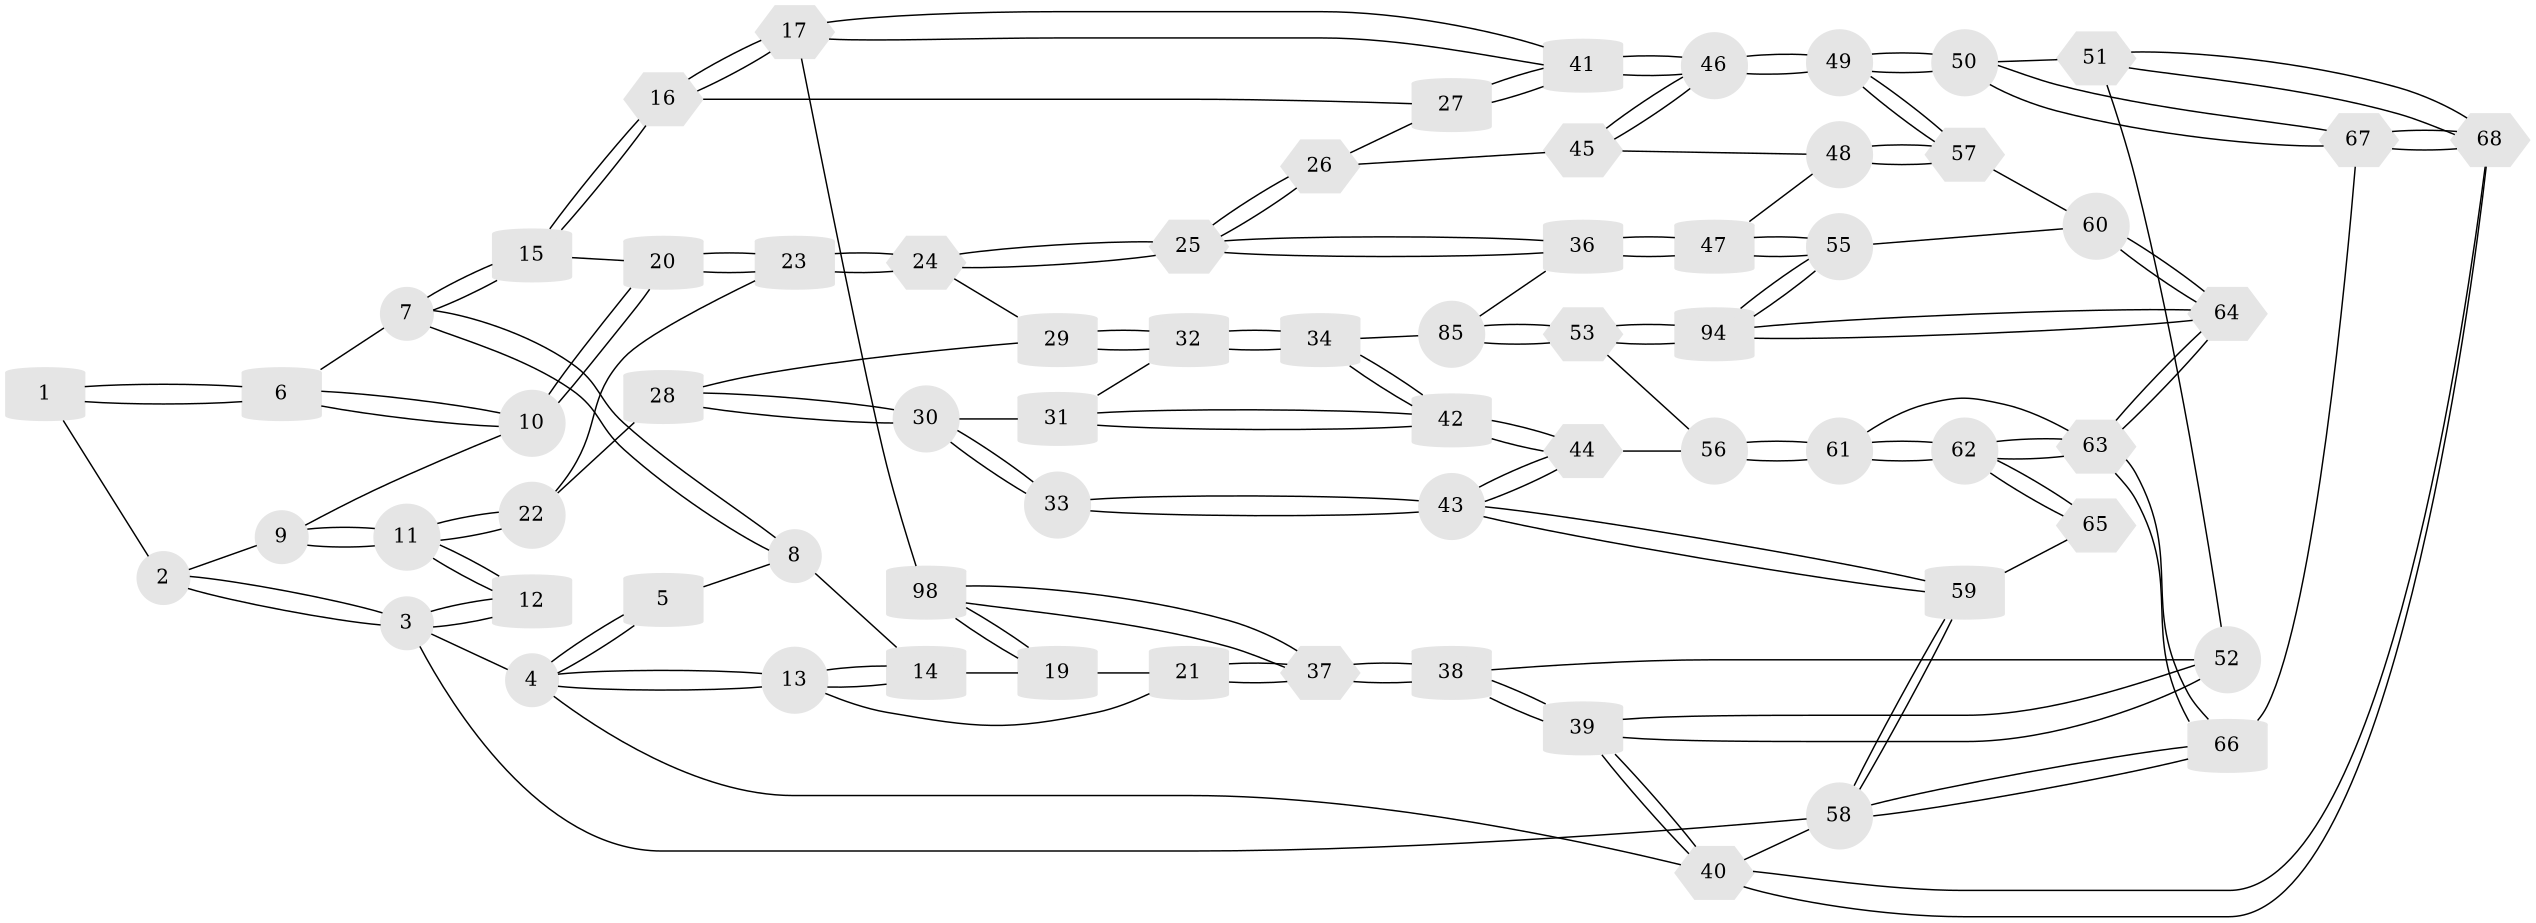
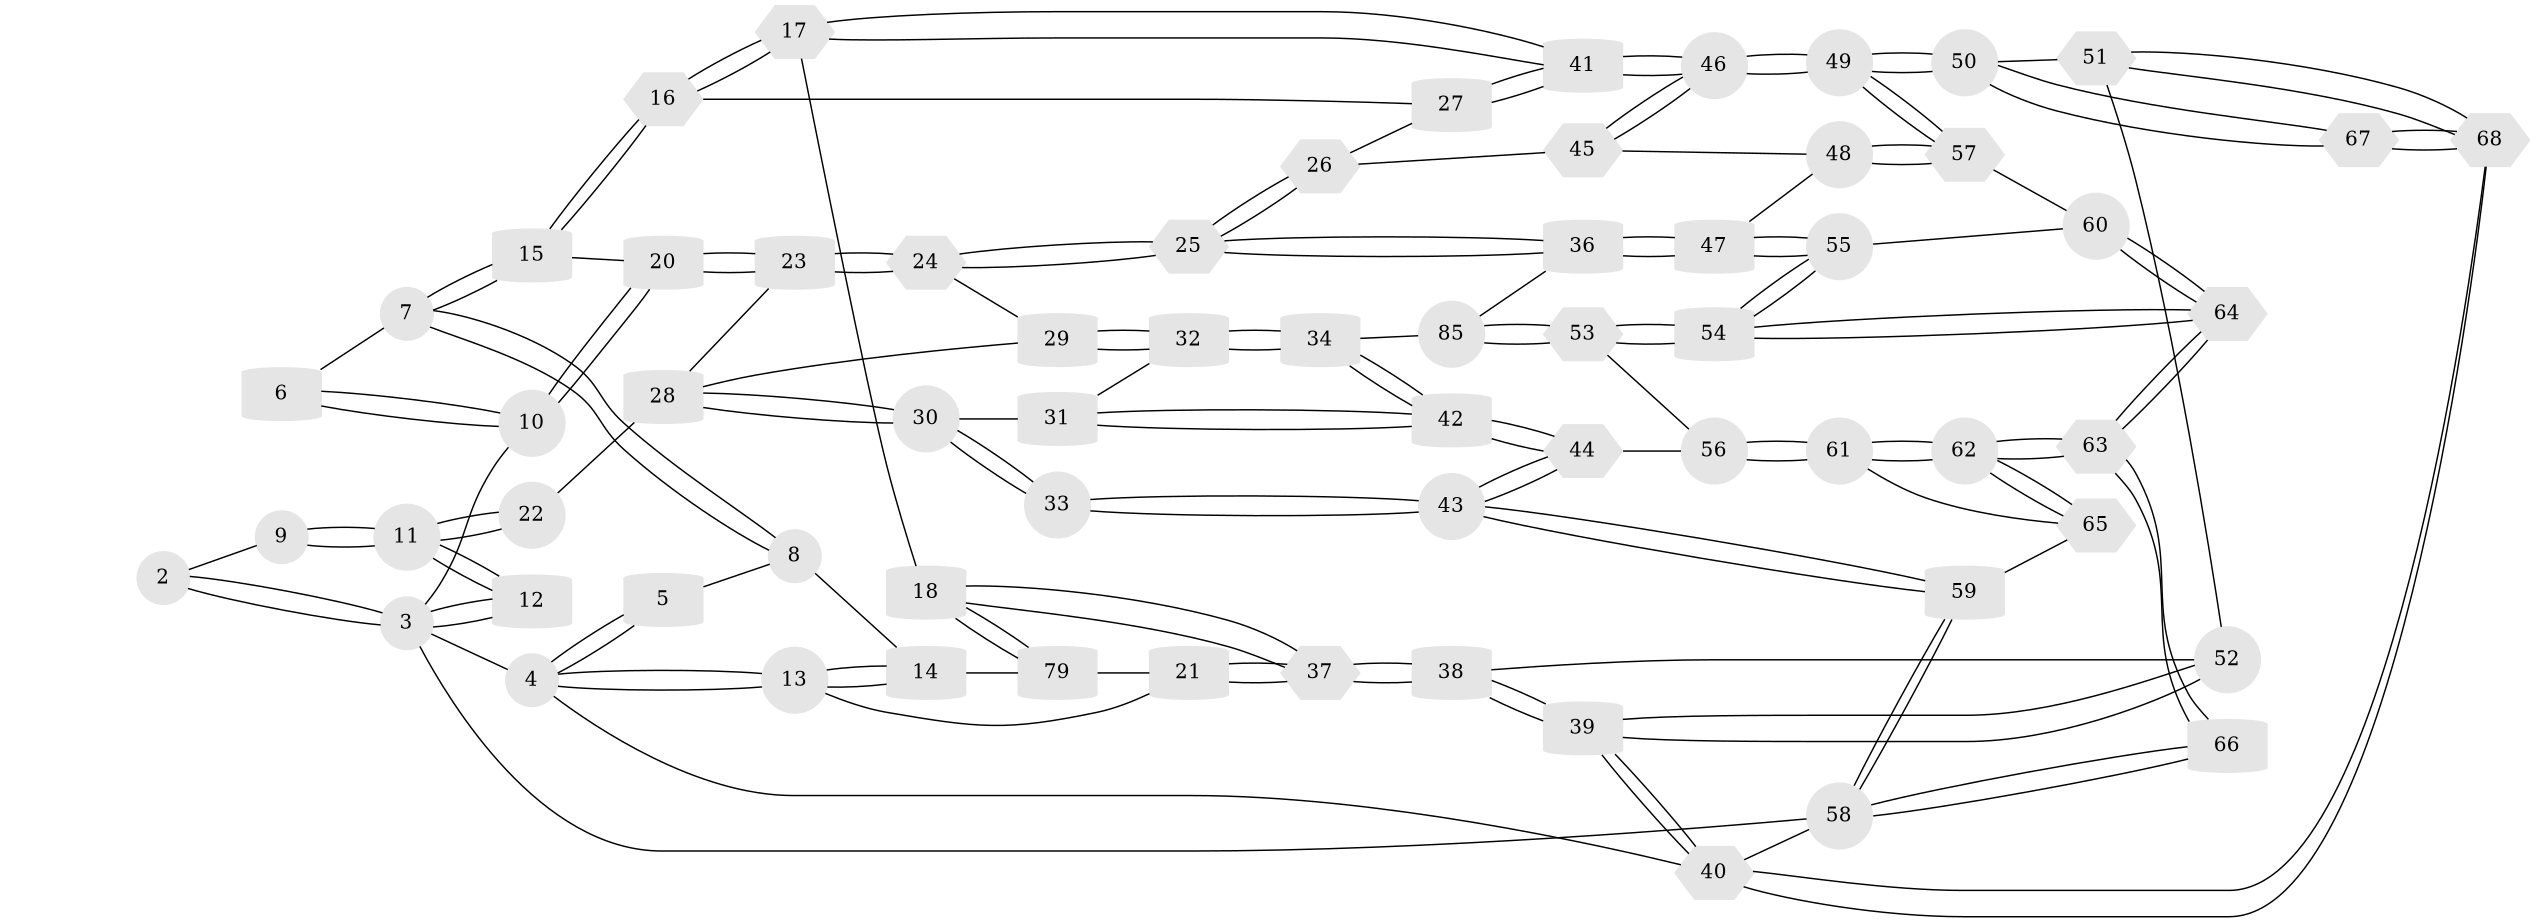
node "94": label "94" -> "54"
edge "23" -- "22": now "23" -- "28"
node "1": removed
edge "63" -- "61": now "65" -- "61"
edge "67" -- "66": removed
edge "10" -- "9": now "10" -- "3"
node "98": label "98" -> "18"
node "19": label "19" -> "79"
